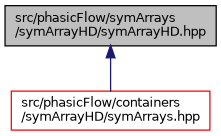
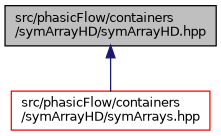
node "src/phasicFlow/symArrays /symArrayHD/symArrayHD.hpp": label "src/phasicFlow/symArrays /symArrayHD/symArrayHD.hpp" -> "src/phasicFlow/containers /symArrayHD/symArrayHD.hpp"
